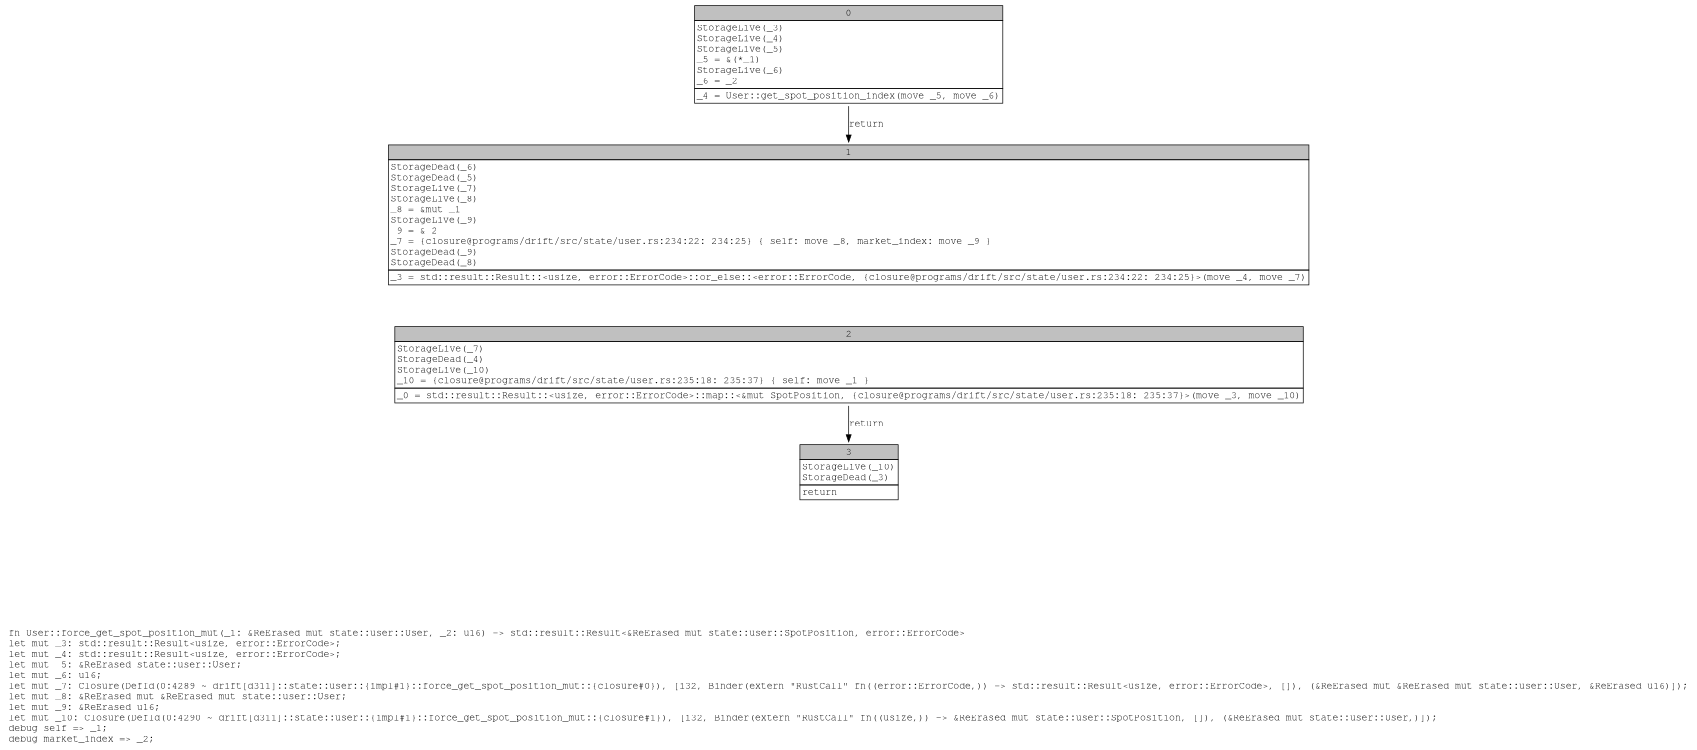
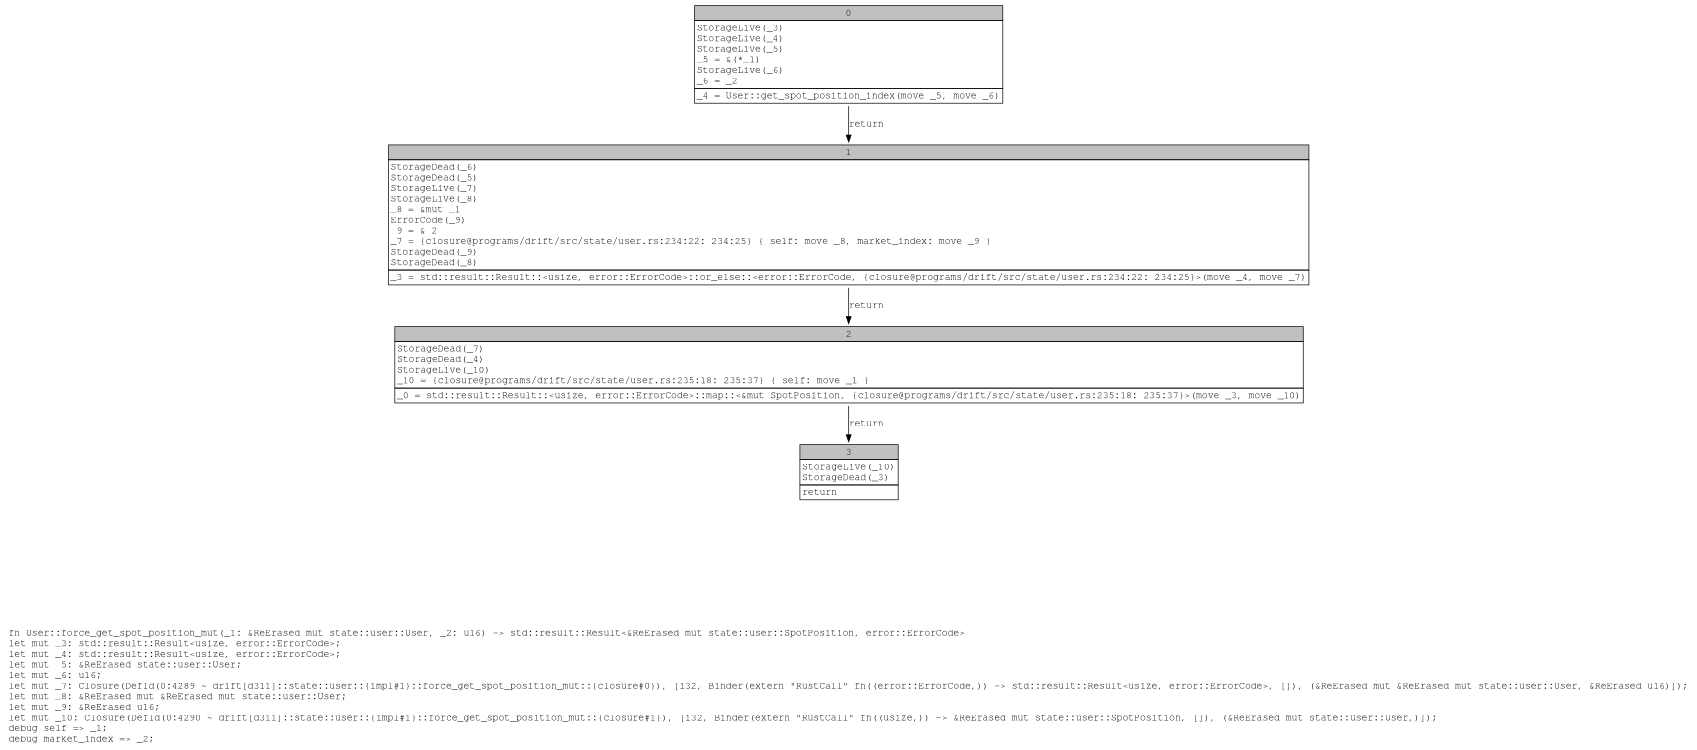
node "1": text "StorageLive(_9)" -> "ErrorCode(_9)"
edge "1" -> "2": added, label "return"
node "2": text "StorageLive(_7)" -> "StorageDead(_7)"
